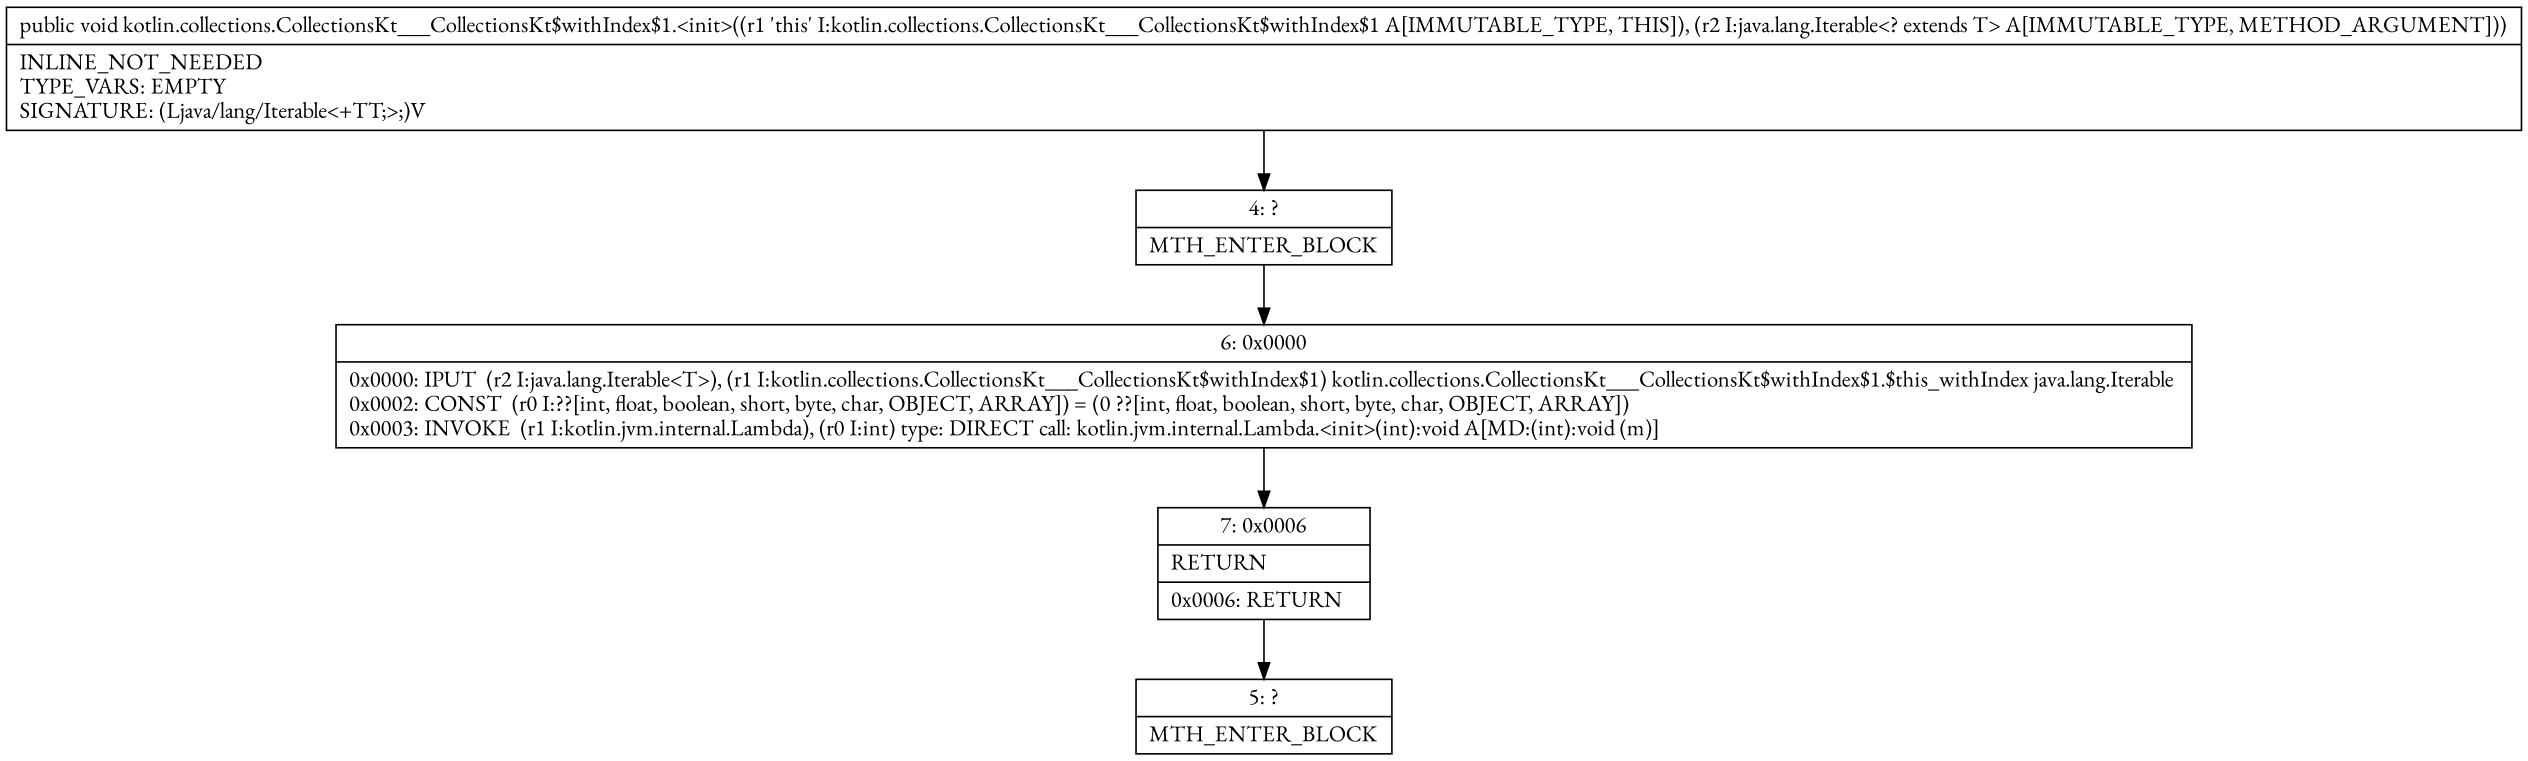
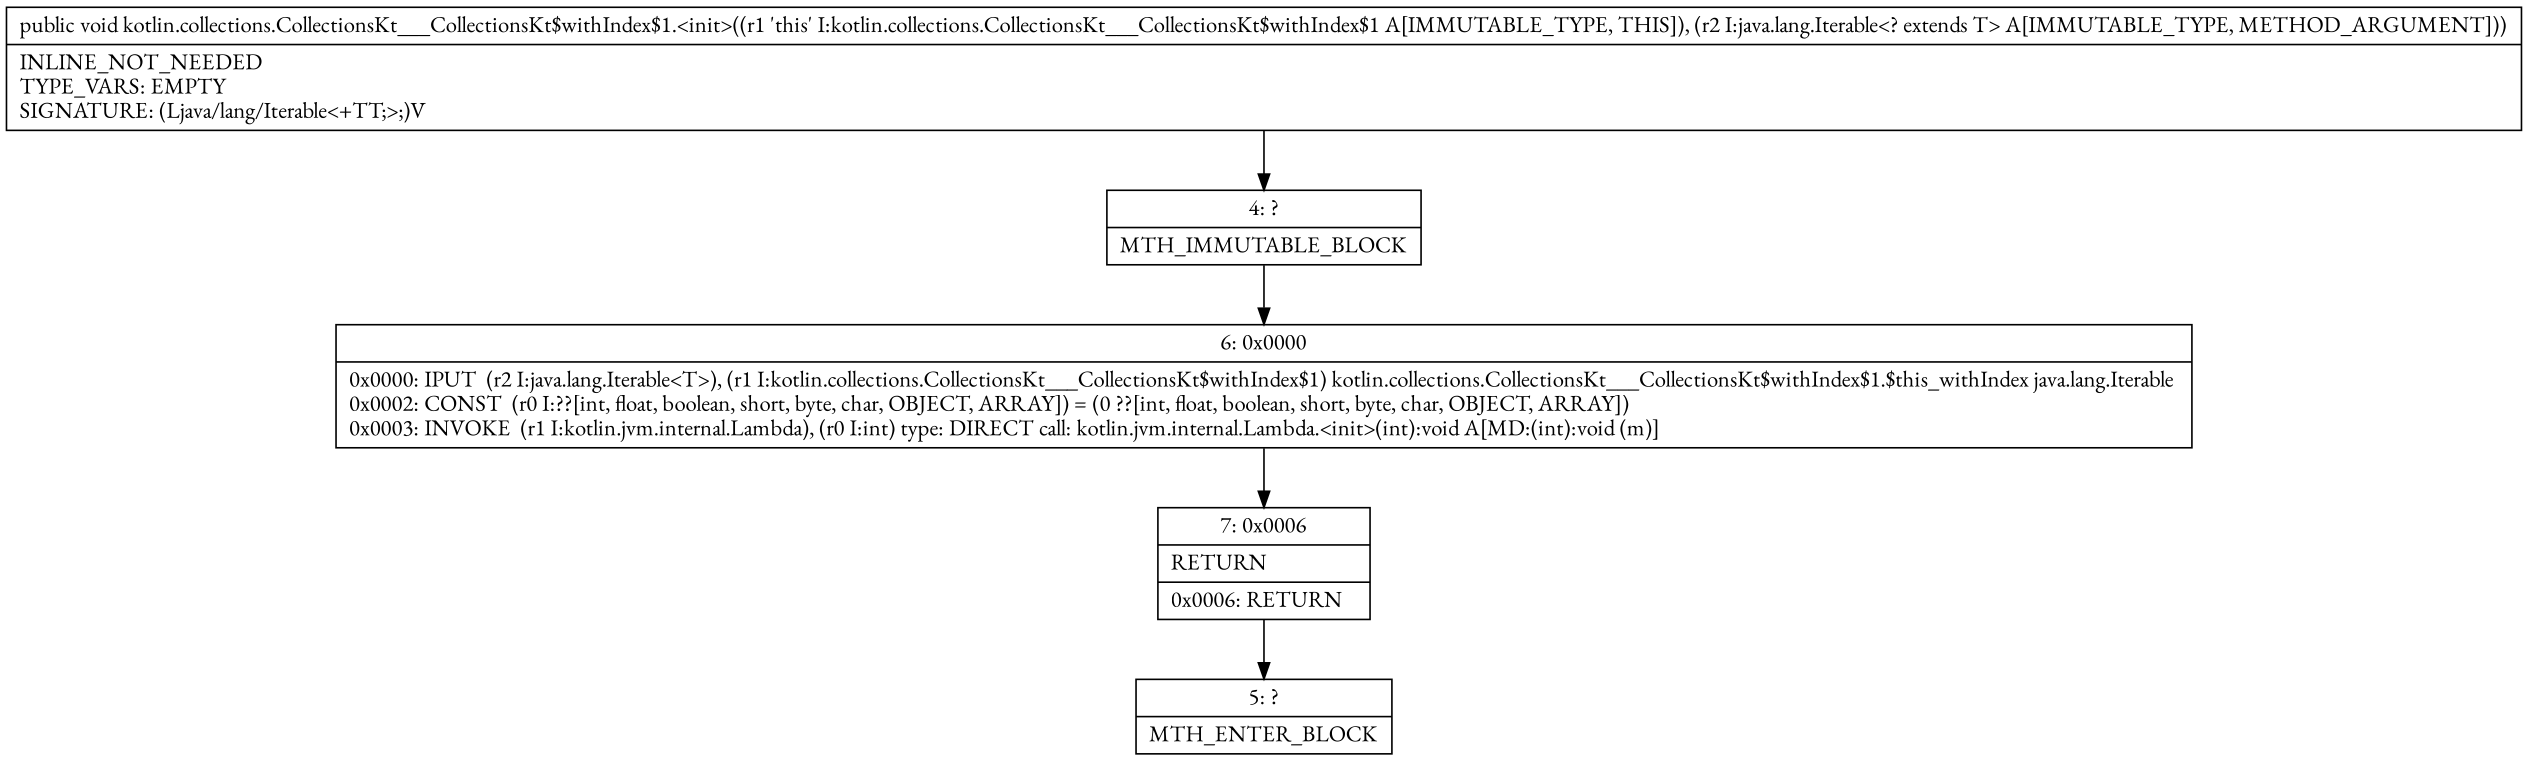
node "4: ?": text "MTH_ENTER_BLOCK" -> "MTH_IMMUTABLE_BLOCK"
